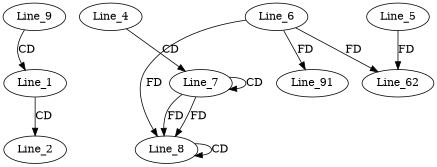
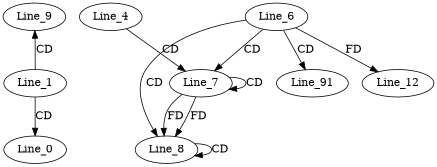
node "Line_5": removed
edge "Line_9" -> "Line_1": reversed
edge "Line_6" -> "Line_7": added, label "CD"
edge "Line_6" -> "Line_91": label "FD" -> "CD"
edge "Line_6" -> "Line_8": label "FD" -> "CD"
node "Line_62": label "Line_62" -> "Line_12"
node "Line_2": label "Line_2" -> "Line_0"
